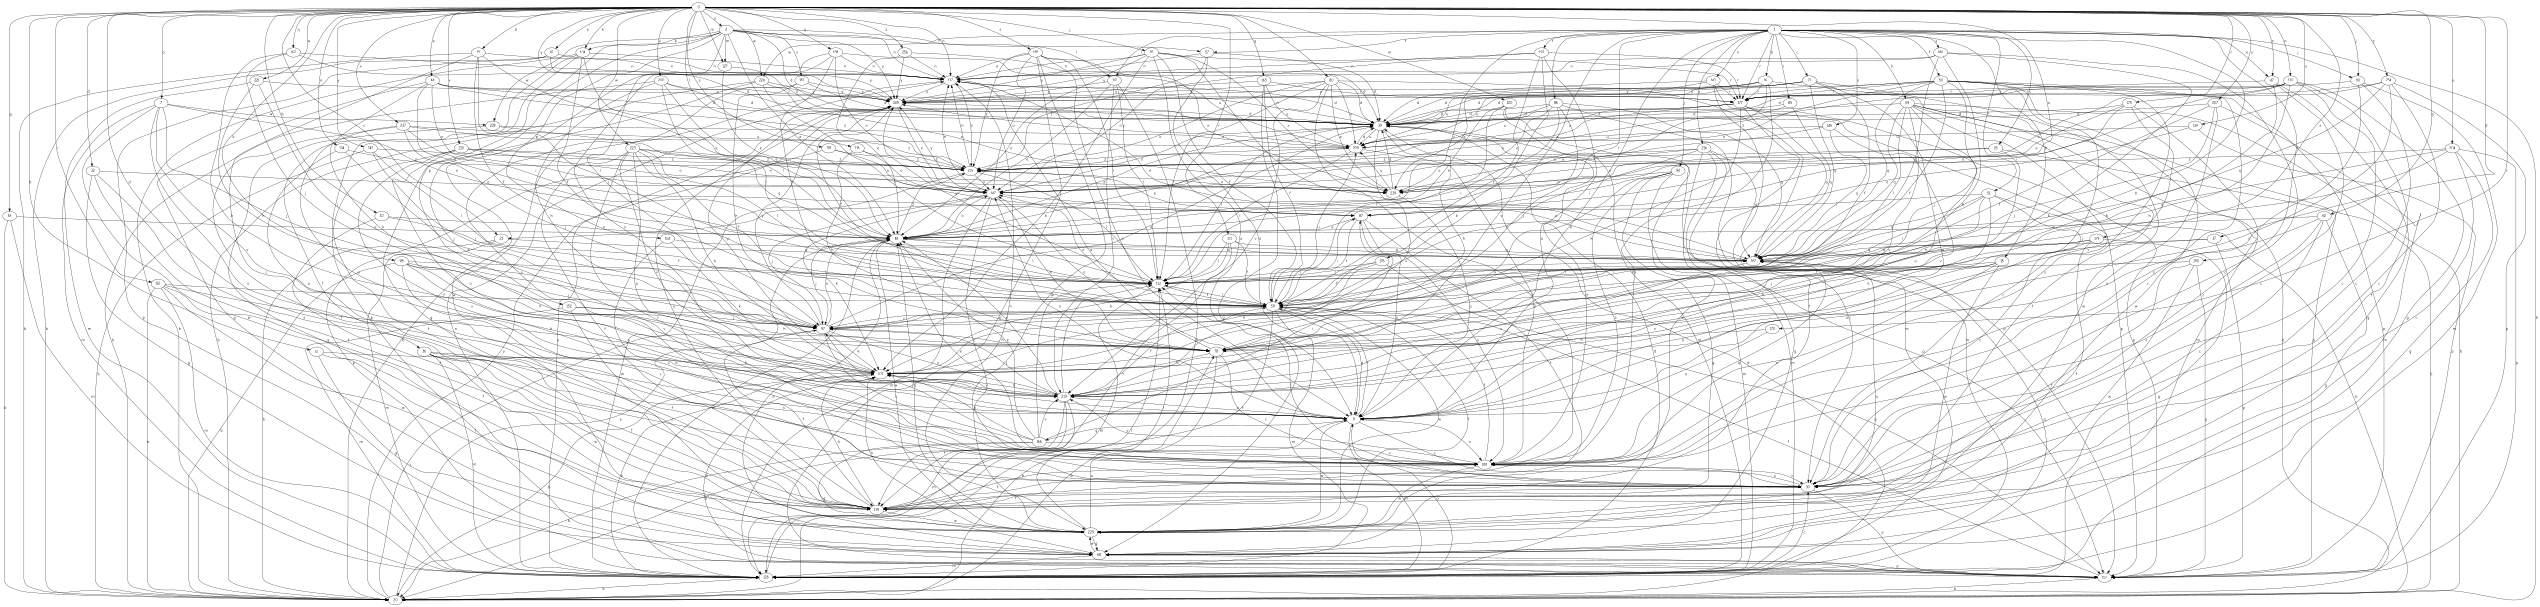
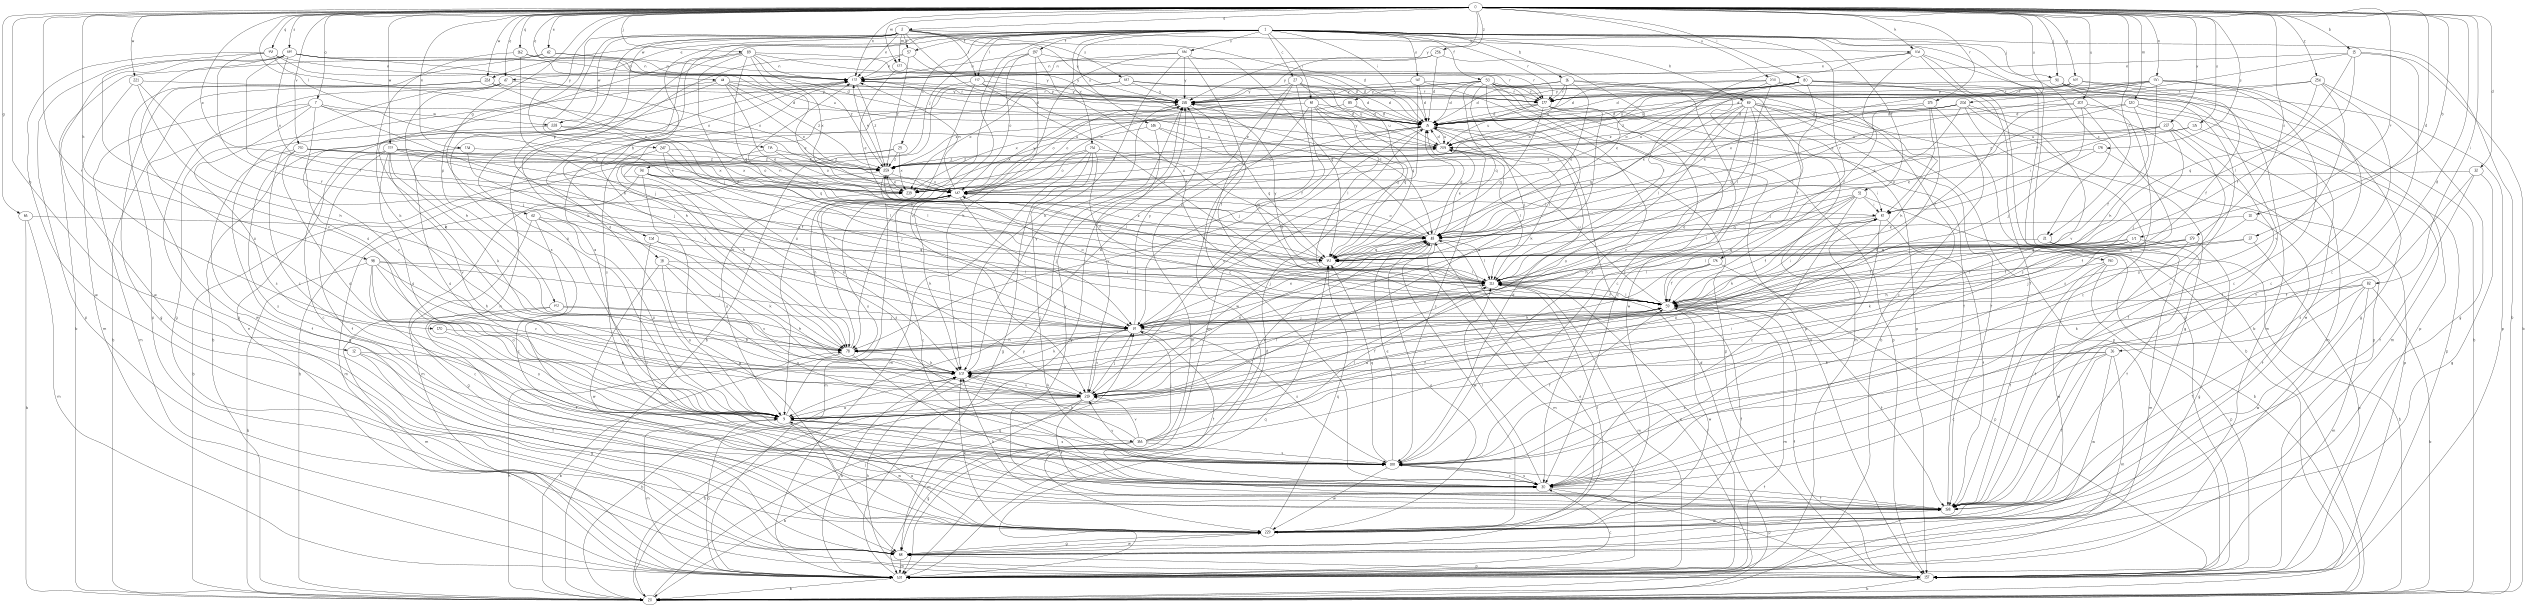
edge "187" -> "177": added, label "r"
edge "204" -> "39": added, label "d"
edge "224" -> "113": removed, label "l"
